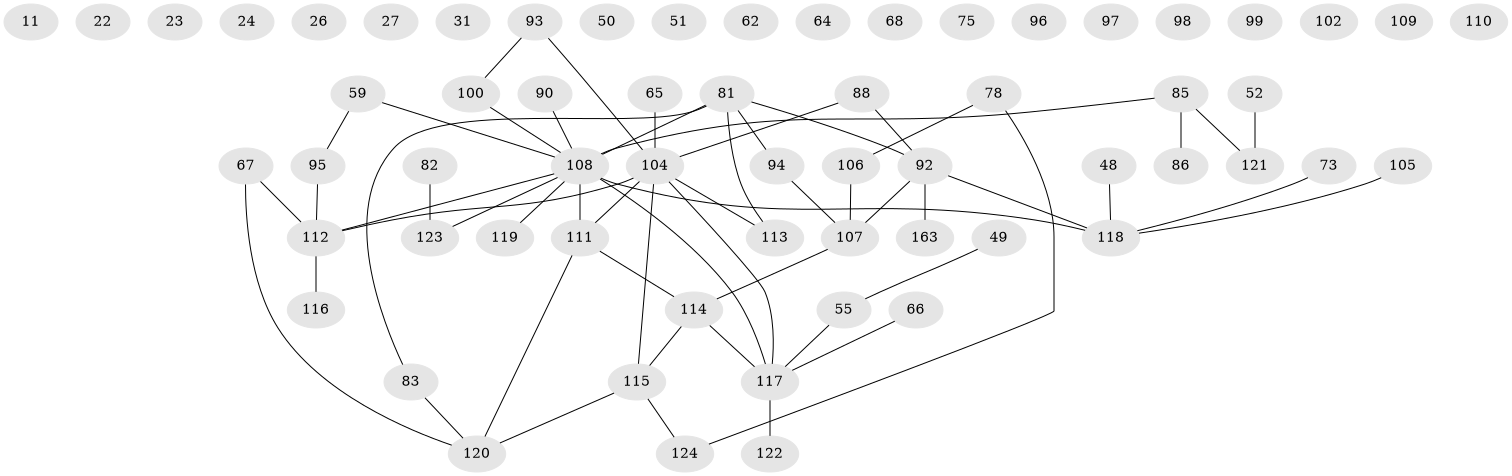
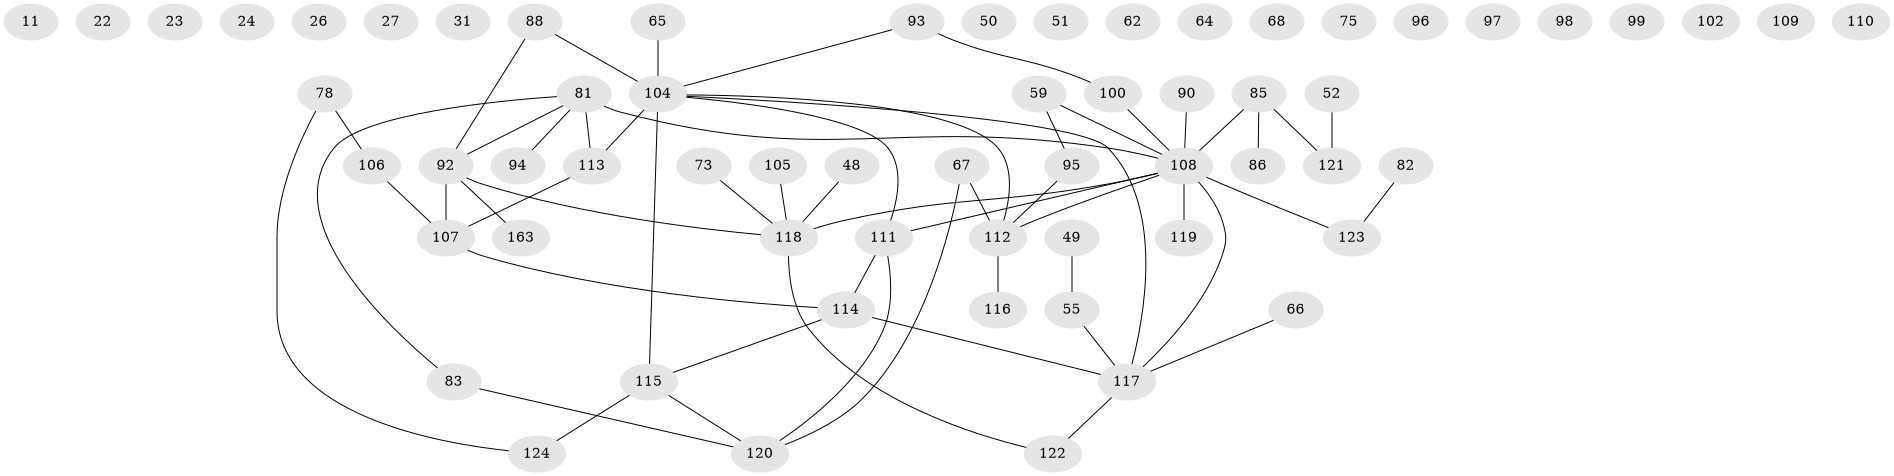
edge "94" -- "107": now "113" -- "107"
edge "118" -- "122": added
